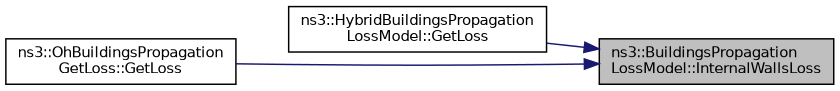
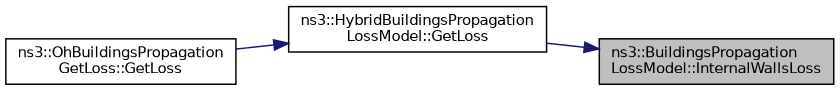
edge "ns3::OhBuildingsPropagation GetLoss::GetLoss" -> "ns3::BuildingsPropagation LossModel::InternalWallsLoss": now "ns3::OhBuildingsPropagation GetLoss::GetLoss" -> "ns3::HybridBuildingsPropagation LossModel::GetLoss"
